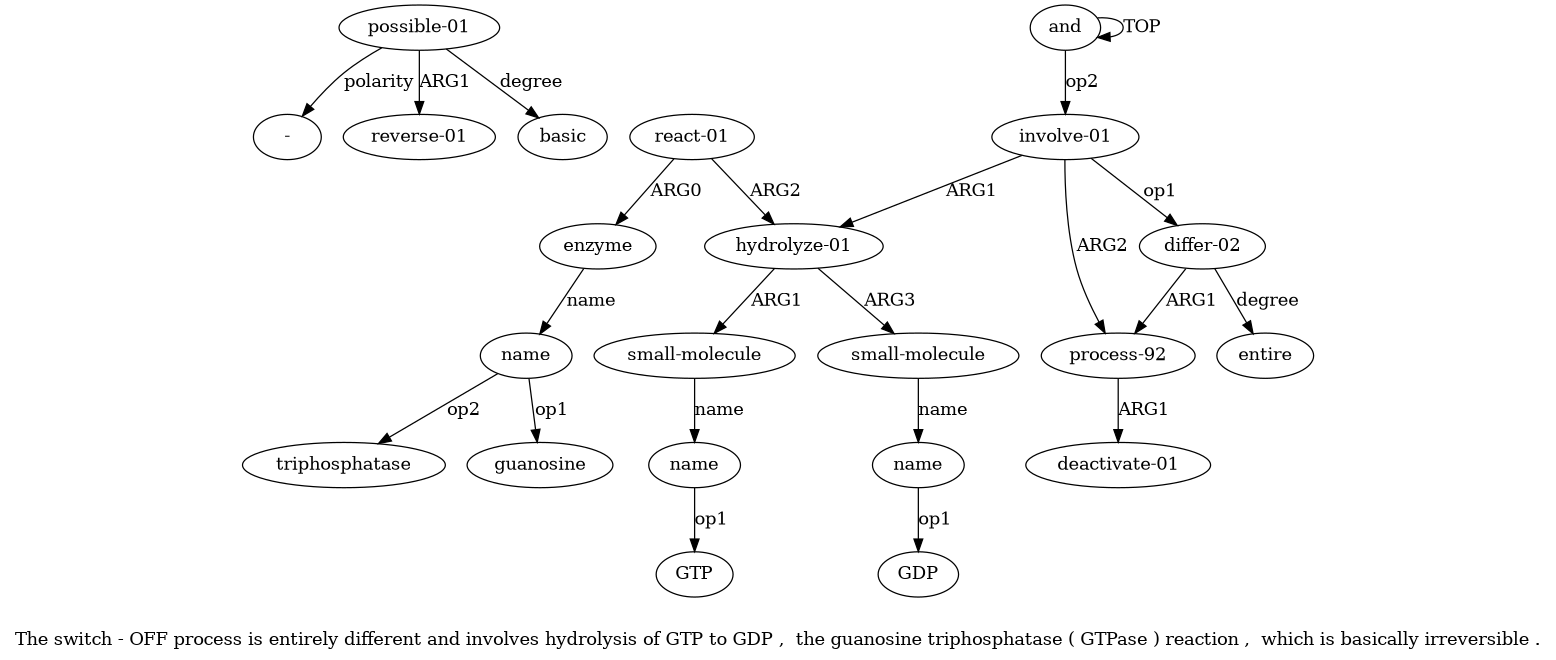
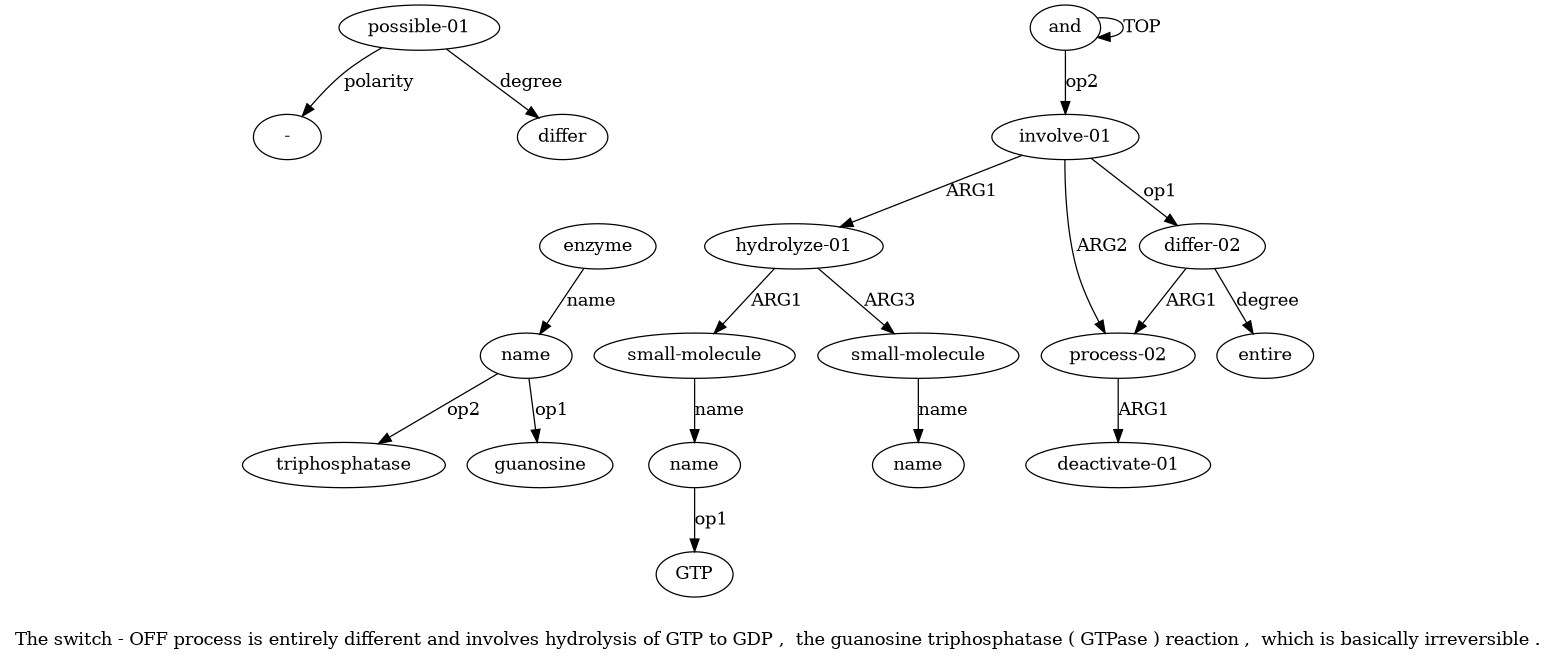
node "reverse-01": removed
node "basic": label "basic" -> "differ"
node "react-01": removed
node "process-92": label "process-92" -> "process-02"
node "GDP": removed
